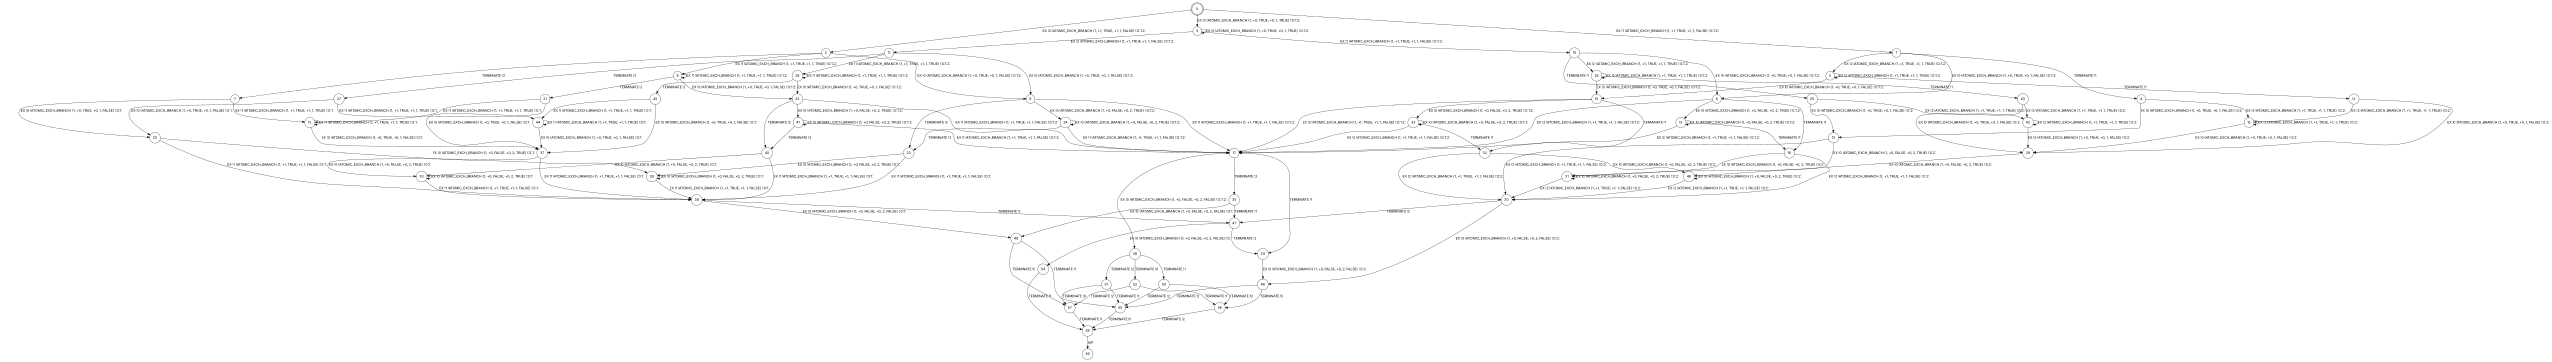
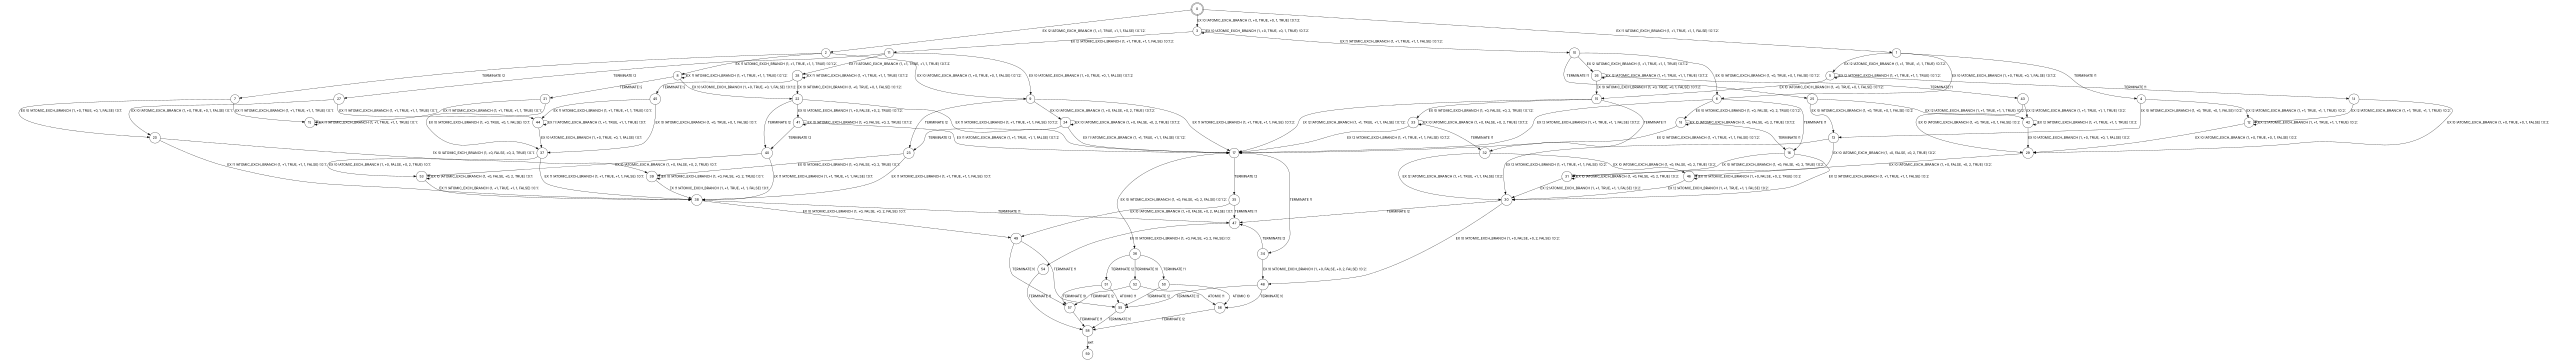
edge "19" -> "37": removed, label "EX !0 !ATOMIC_EXCH_BRANCH (1, +0, TRUE, +0, 1, FALSE) !:0:1:"
edge "47" -> "34": reversed
edge "51" -> "55": label "TERMINATE !1" -> "ATOMIC !1"
edge "52" -> "56": label "TERMINATE !1" -> "ATOMIC !1"
edge "50" -> "56": label "TERMINATE !0" -> "ATOMIC !0"
